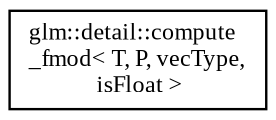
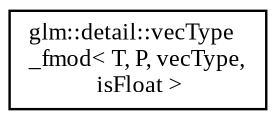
node "glm::detail::compute _fmod< T, P, vecType, isFloat >": label "glm::detail::compute _fmod< T, P, vecType, isFloat >" -> "glm::detail::vecType _fmod< T, P, vecType, isFloat >"
